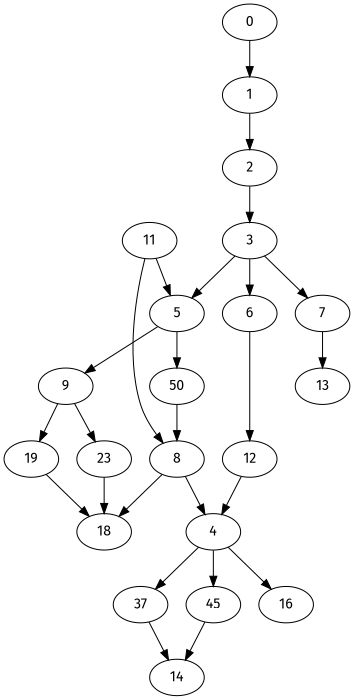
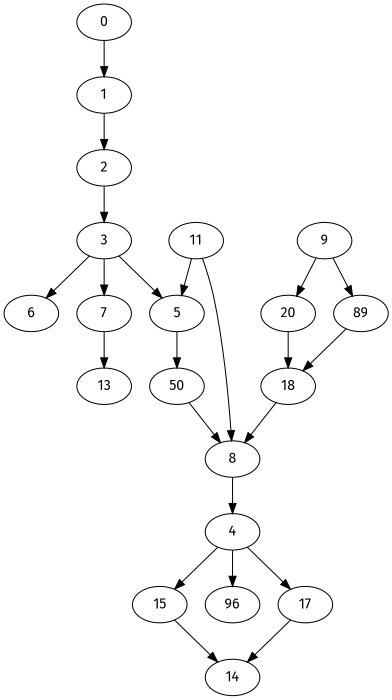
edge "5" -> "9": removed
node "19": label "19" -> "89"
node "23": label "23" -> "20"
node "12": removed
edge "8" -> "18": reversed
node "37": label "37" -> "17"
node "45": label "45" -> "15"
node "16": label "16" -> "96"
